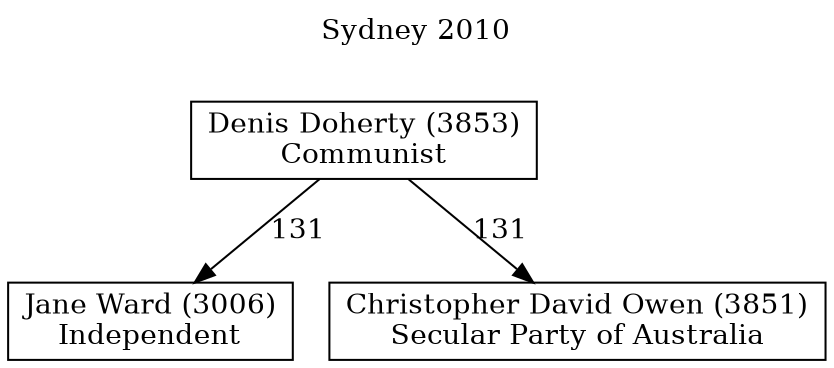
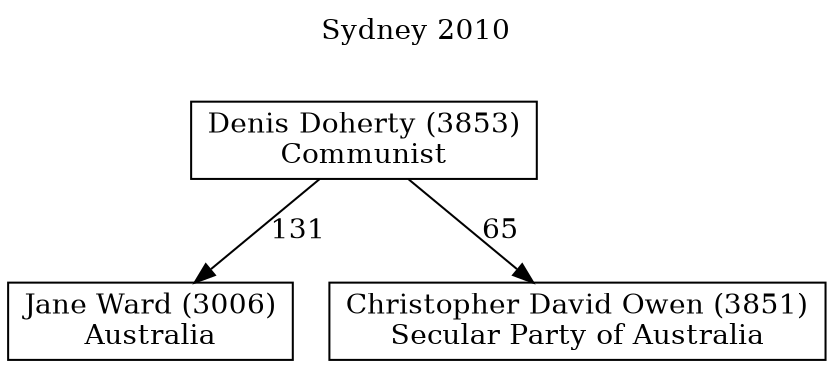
edge "Denis Doherty (3853) Communist" -> "Christopher David Owen (3851) Secular Party of Australia": label "131" -> "65"
node "Jane Ward (3006) Independent": label "Jane Ward (3006) Independent" -> "Jane Ward (3006) Australia"
